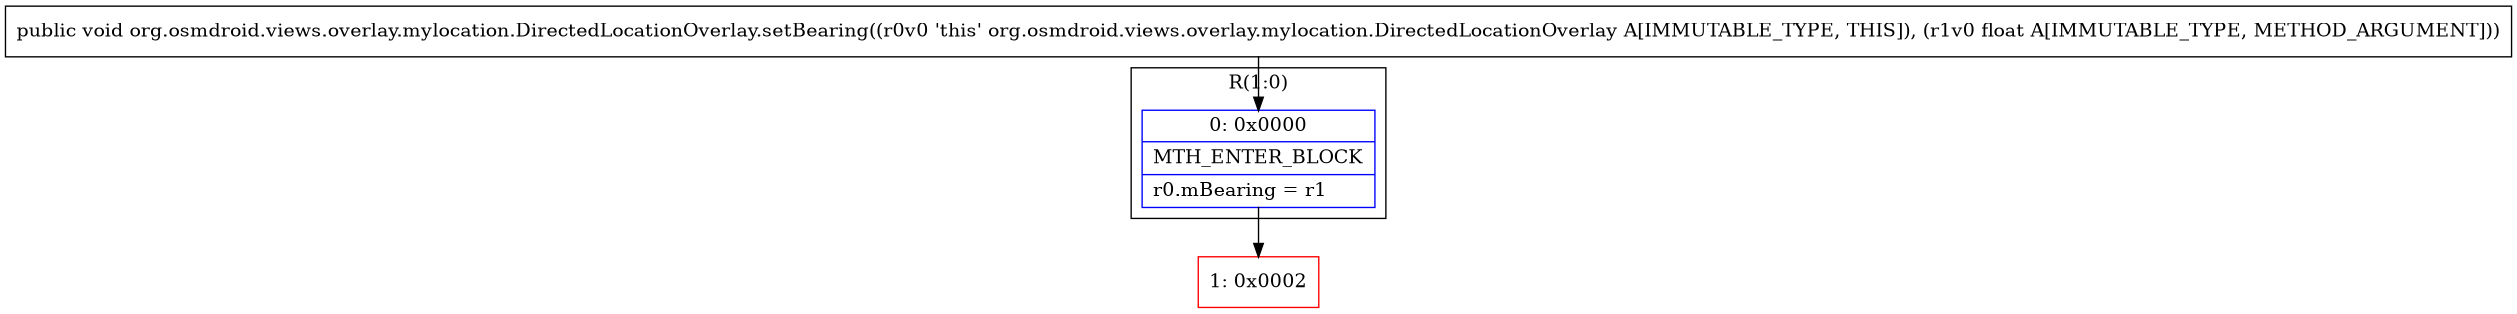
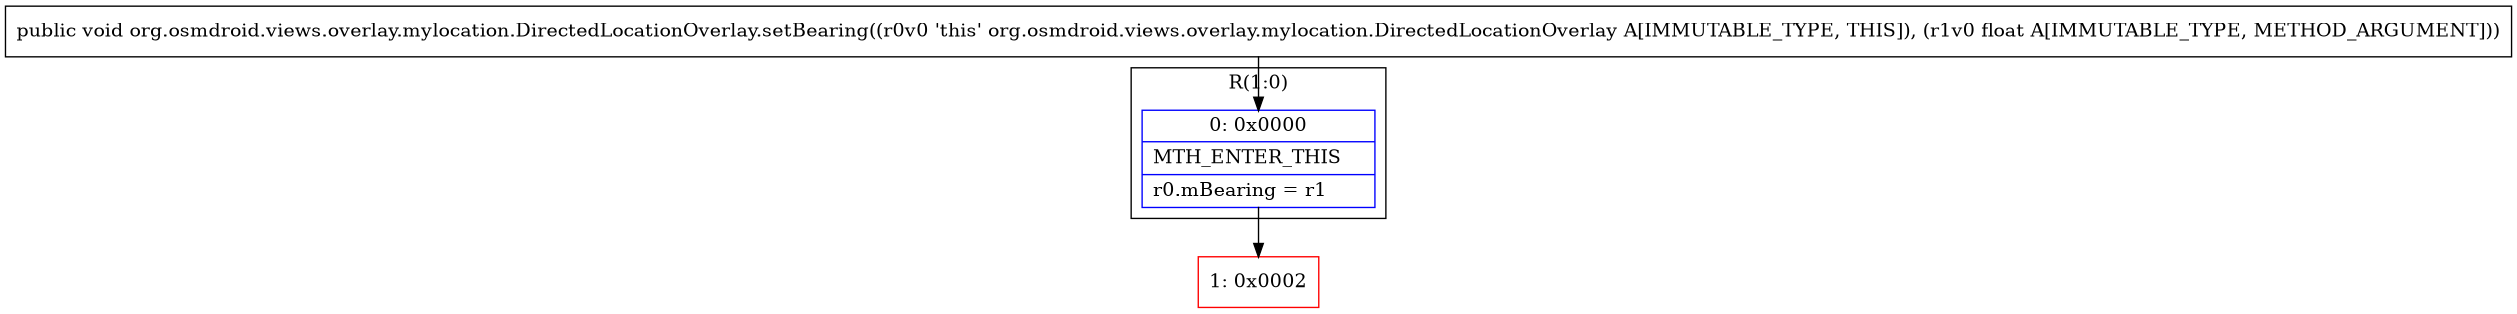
node "0: 0x0000": text "MTH_ENTER_BLOCK" -> "MTH_ENTER_THIS"
